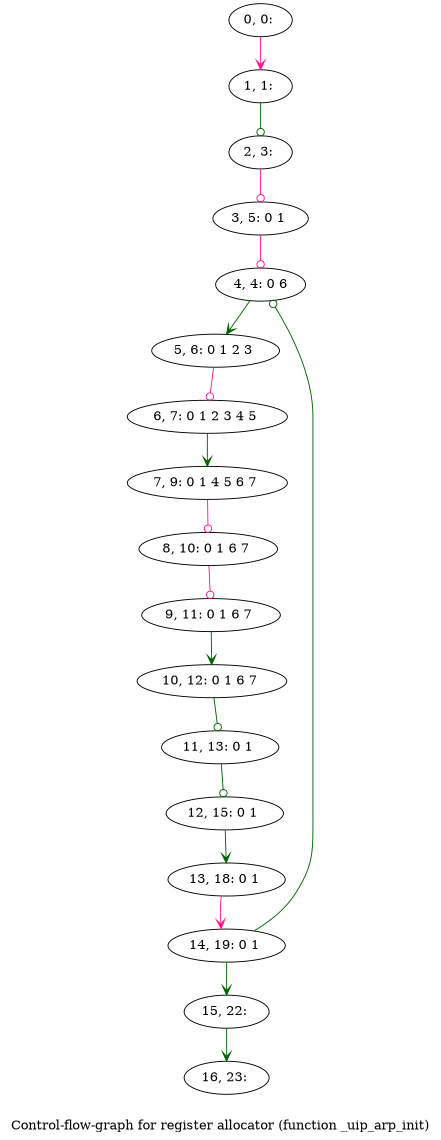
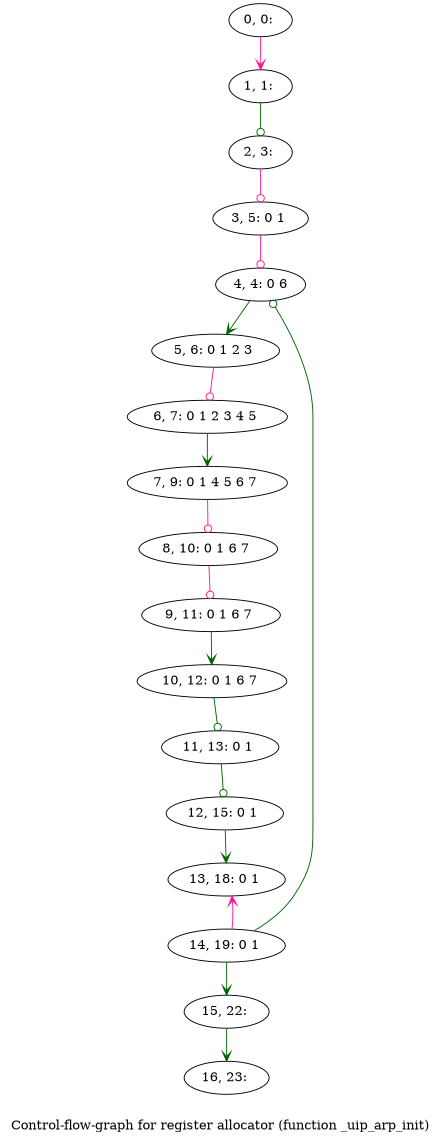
edge "13, 18: 0 1" -> "14, 19: 0 1": reversed
